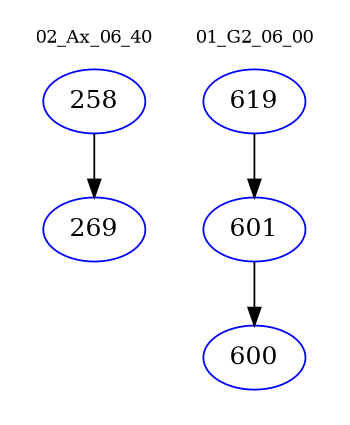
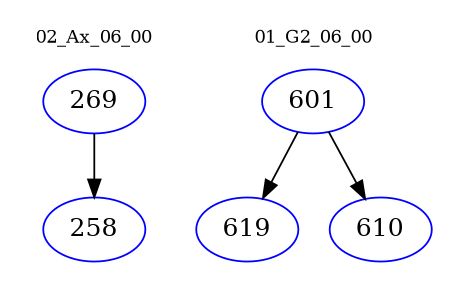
cluster "02_Ax_06_40": label "02_Ax_06_40" -> "02_Ax_06_00"
edge "258" -> "269": reversed
edge "619" -> "601": reversed
node "600": label "600" -> "610"
